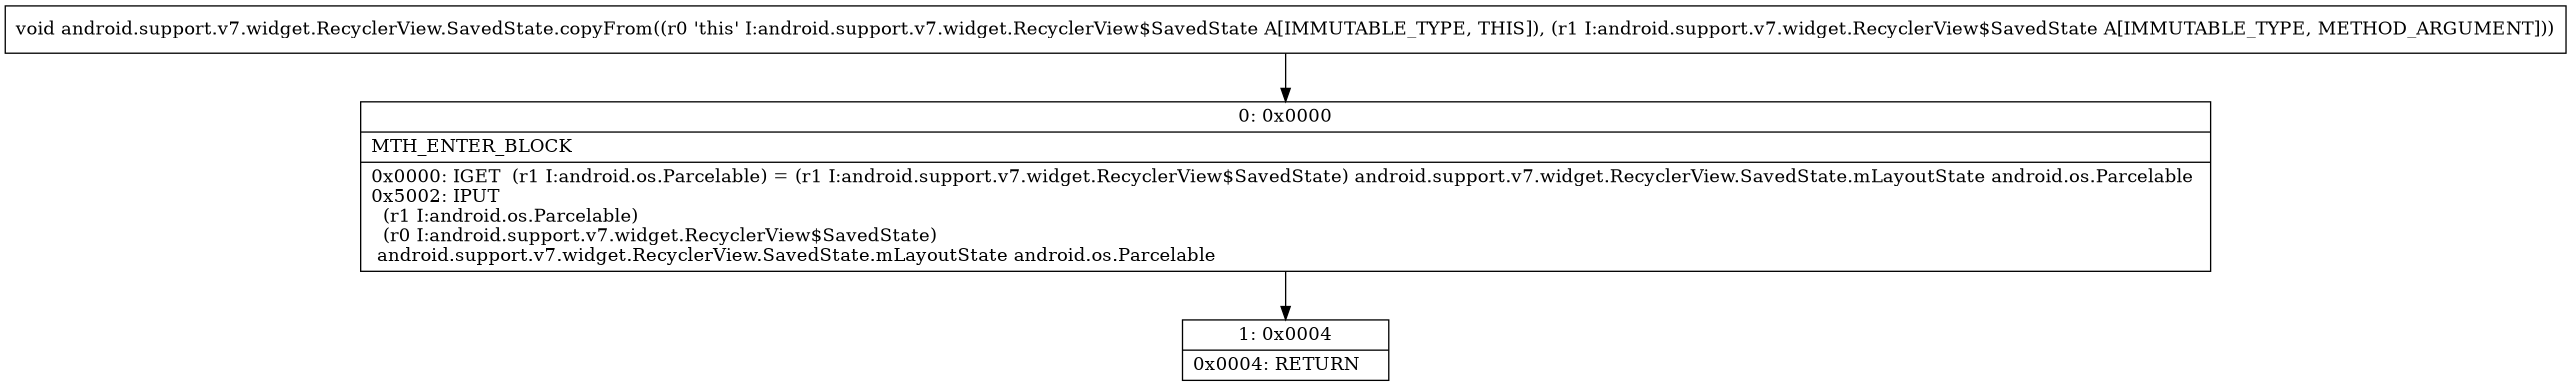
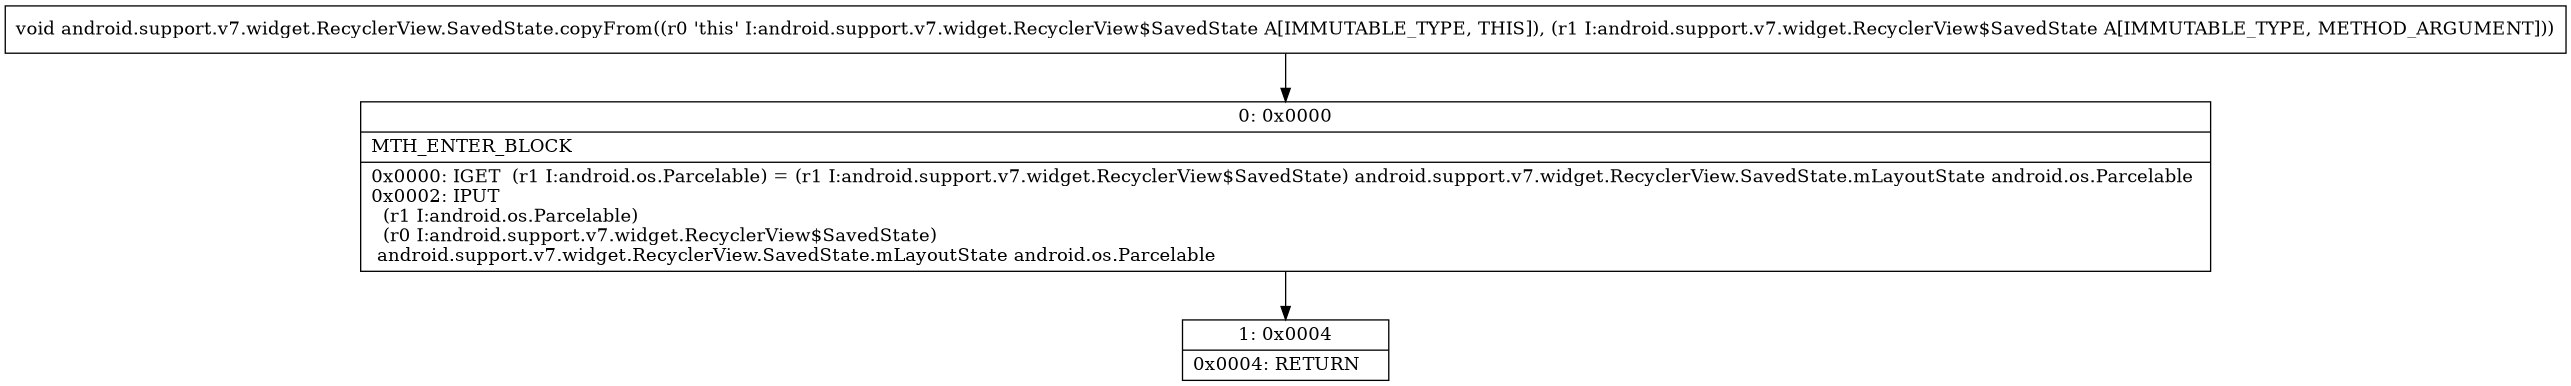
node "0: 0x0000": text "0x5002: IPUT" -> "0x0002: IPUT"
